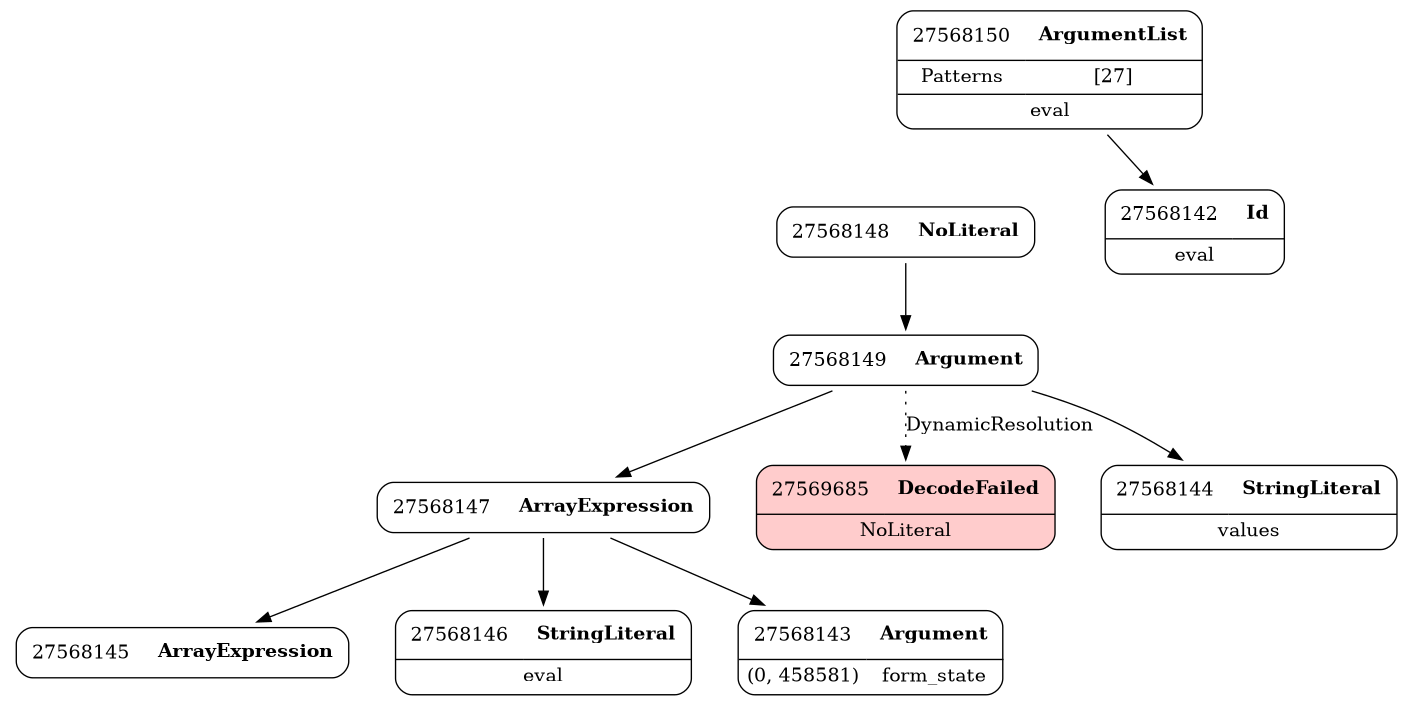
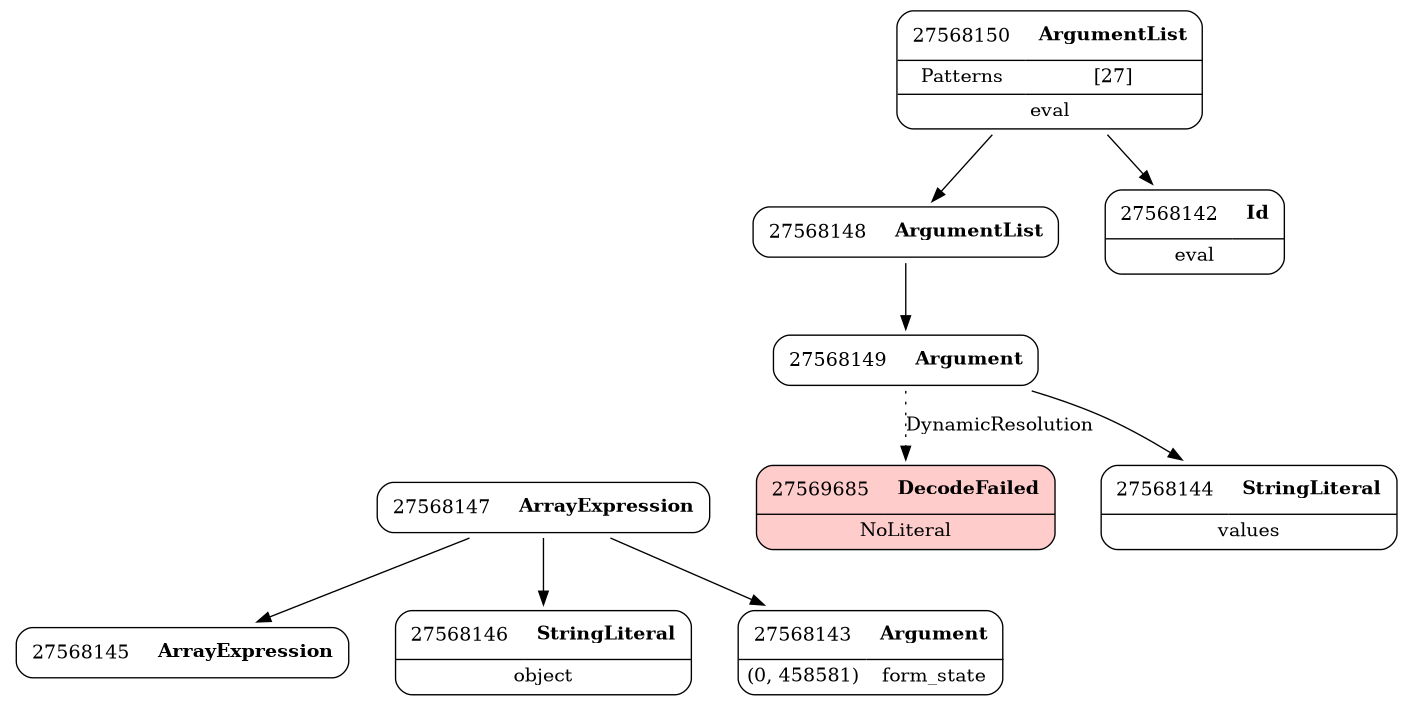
edge "27568150" -> "27568148": added
node "27568148": text "NoLiteral" -> "ArgumentList"
edge "27568149" -> "27568147": removed
node "27568146": text "eval" -> "object"
